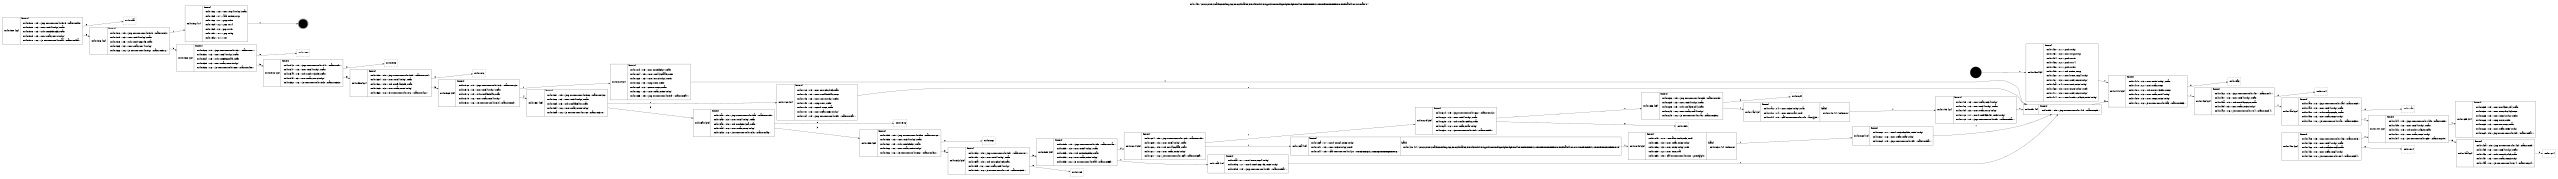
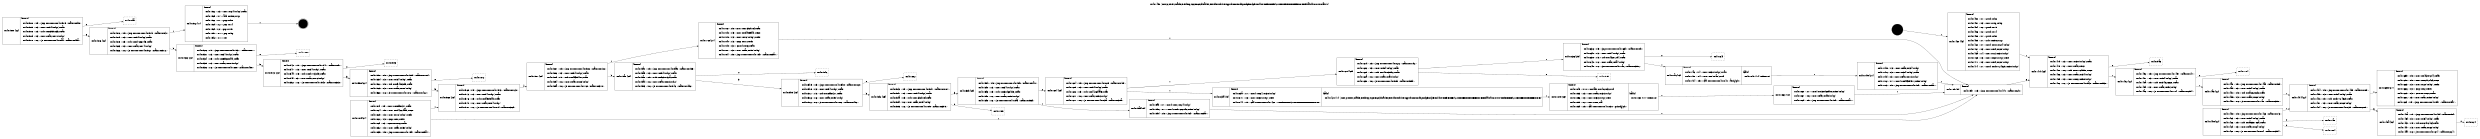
edge "0x40156e [25]" -> "0x40181f [27]": reversed
edge "0x4014a8 [22]" -> "0x4017a0": now "0x4014be [22]" -> "0x4017a0"
